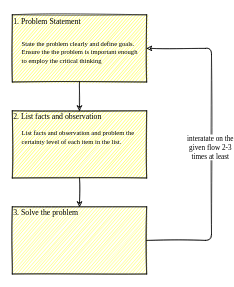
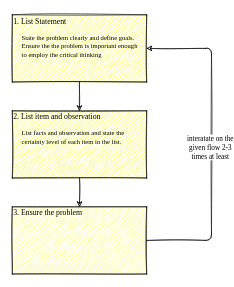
node "1. Problem Statement": label "1. Problem Statement" -> "1. List Statement"
node "State the problem clearly and define goals. Ensure the the problem is important enough to employ the critical thinking": moved (80, 56) -> (80, 50)
node "2. List facts and observation": label "2. List facts and observation" -> "2. List item and observation"
node "List facts and observation and problem the certainty level of each item in the list.": label "List facts and observation and problem the certainty level of each item in the list." -> "List facts and observation and state the certainty level of each item in the list."
node "3. Solve the problem": label "3. Solve the problem" -> "3. Ensure the problem"
